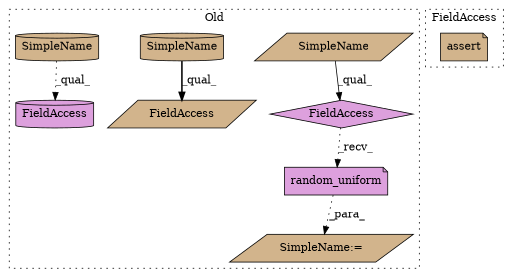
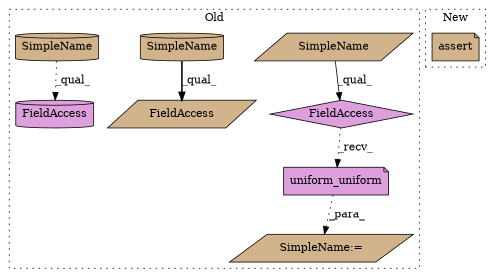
cluster "FieldAccess": label "FieldAccess" -> "New"
node "random_uniform": label "random_uniform" -> "uniform_uniform"
